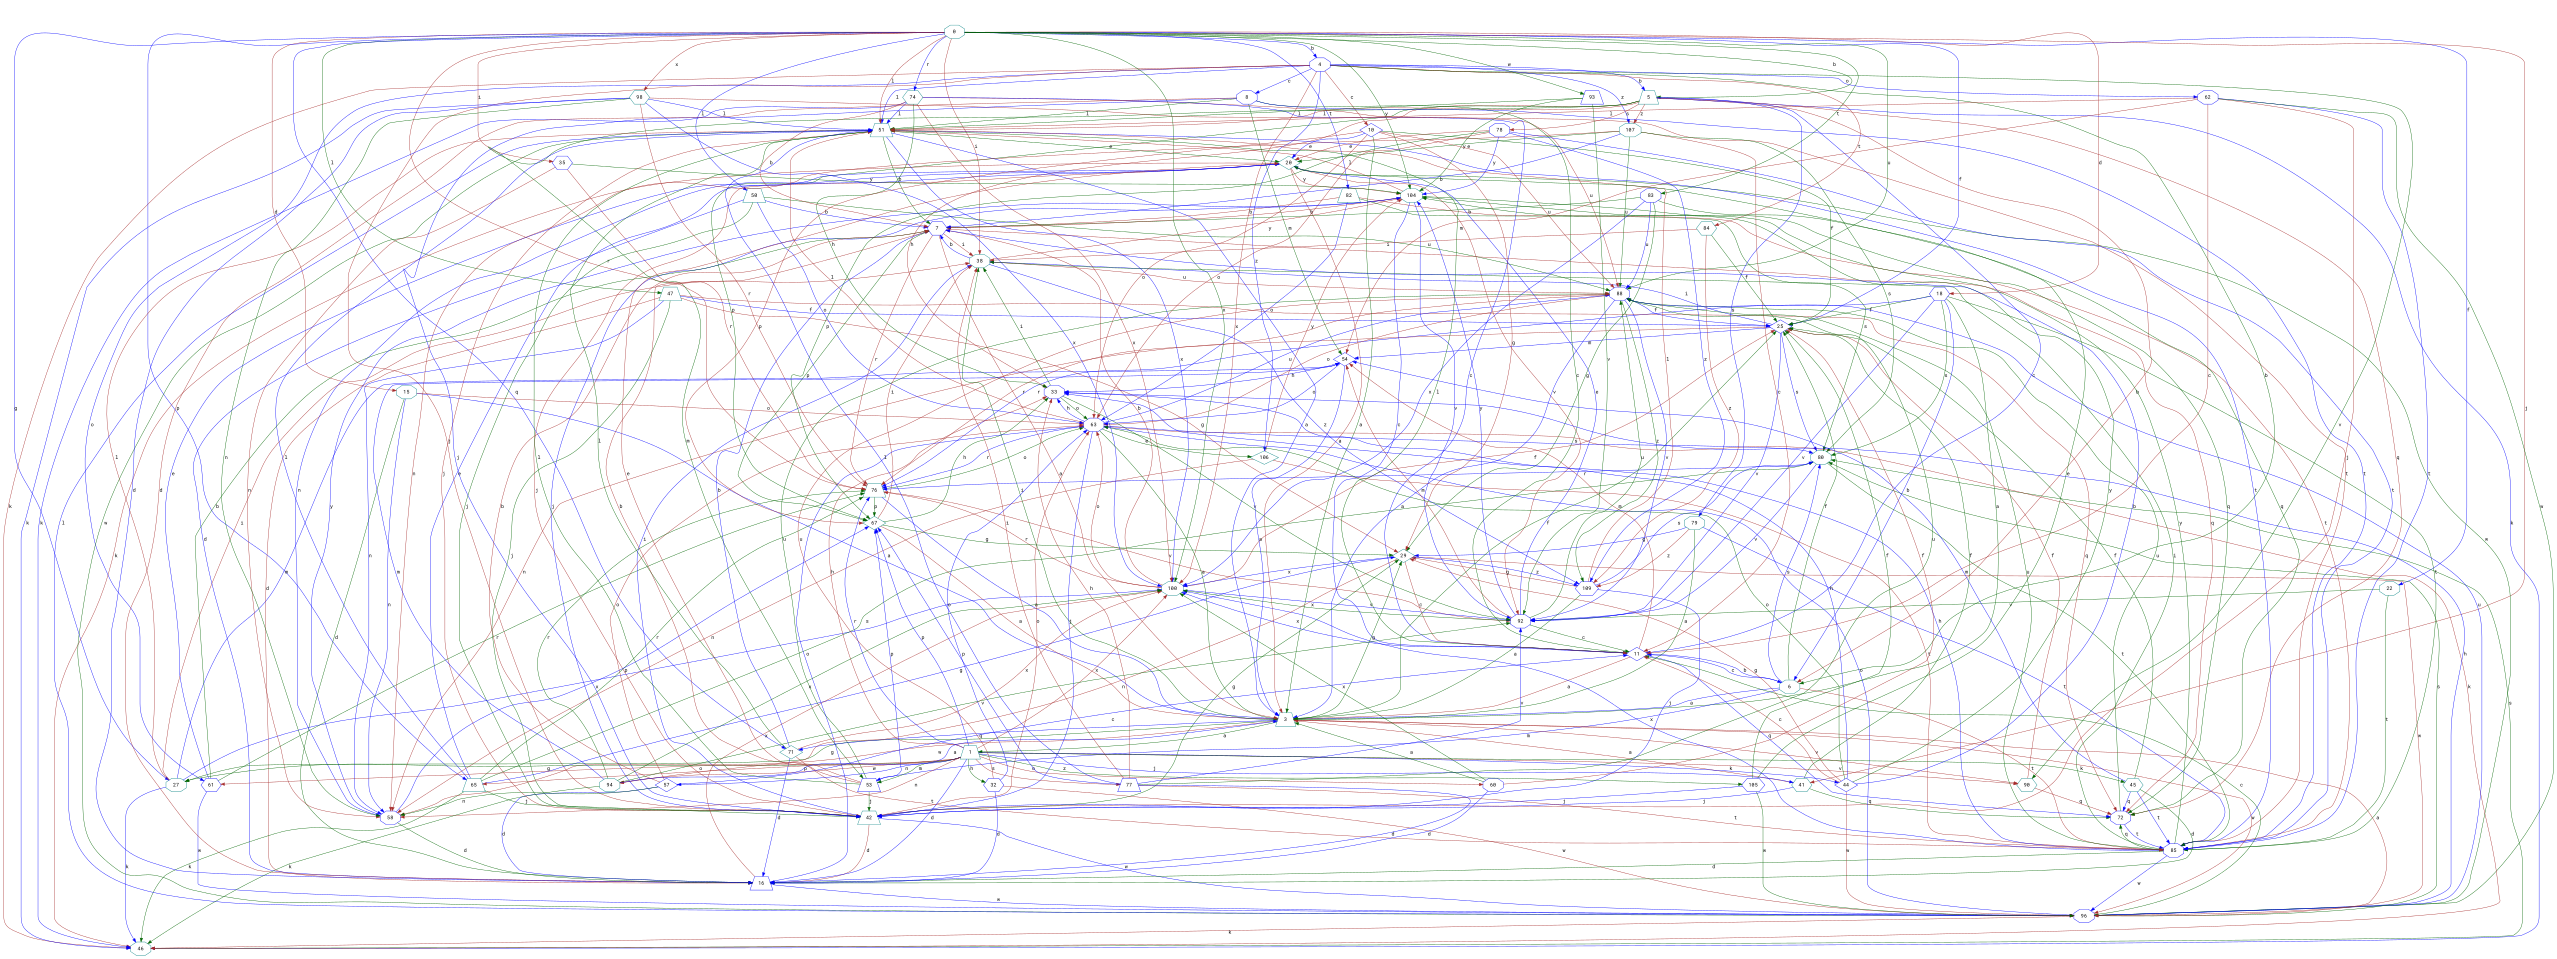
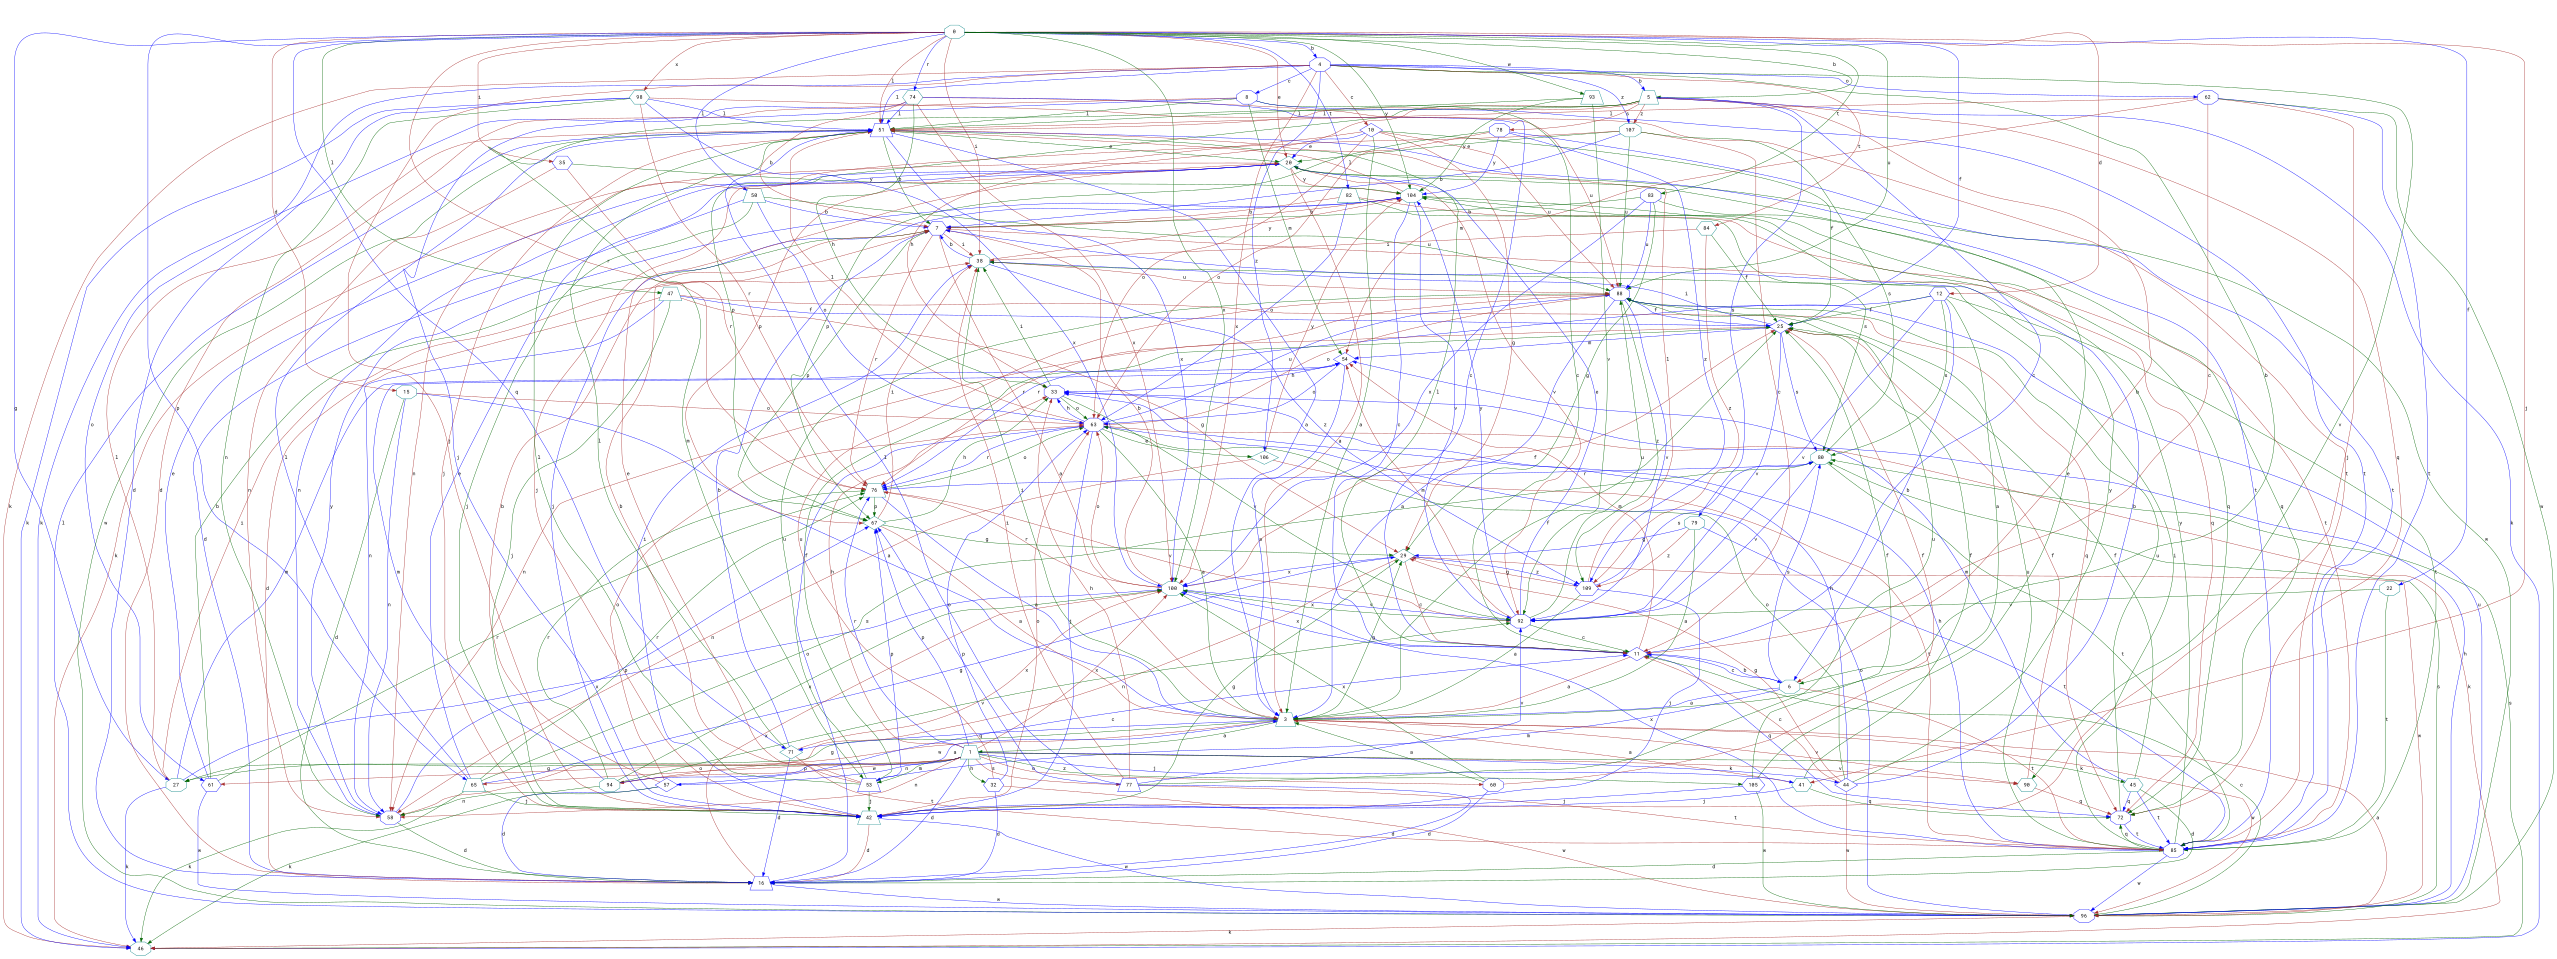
node "93": color blue -> teal
node "51": color teal -> blue
edge "78" -> "20": now "0" -> "20"
node "18": label "18" -> "12"
edge "63" -> "80": removed, label "s"
edge "6" -> "25": now "53" -> "25"
